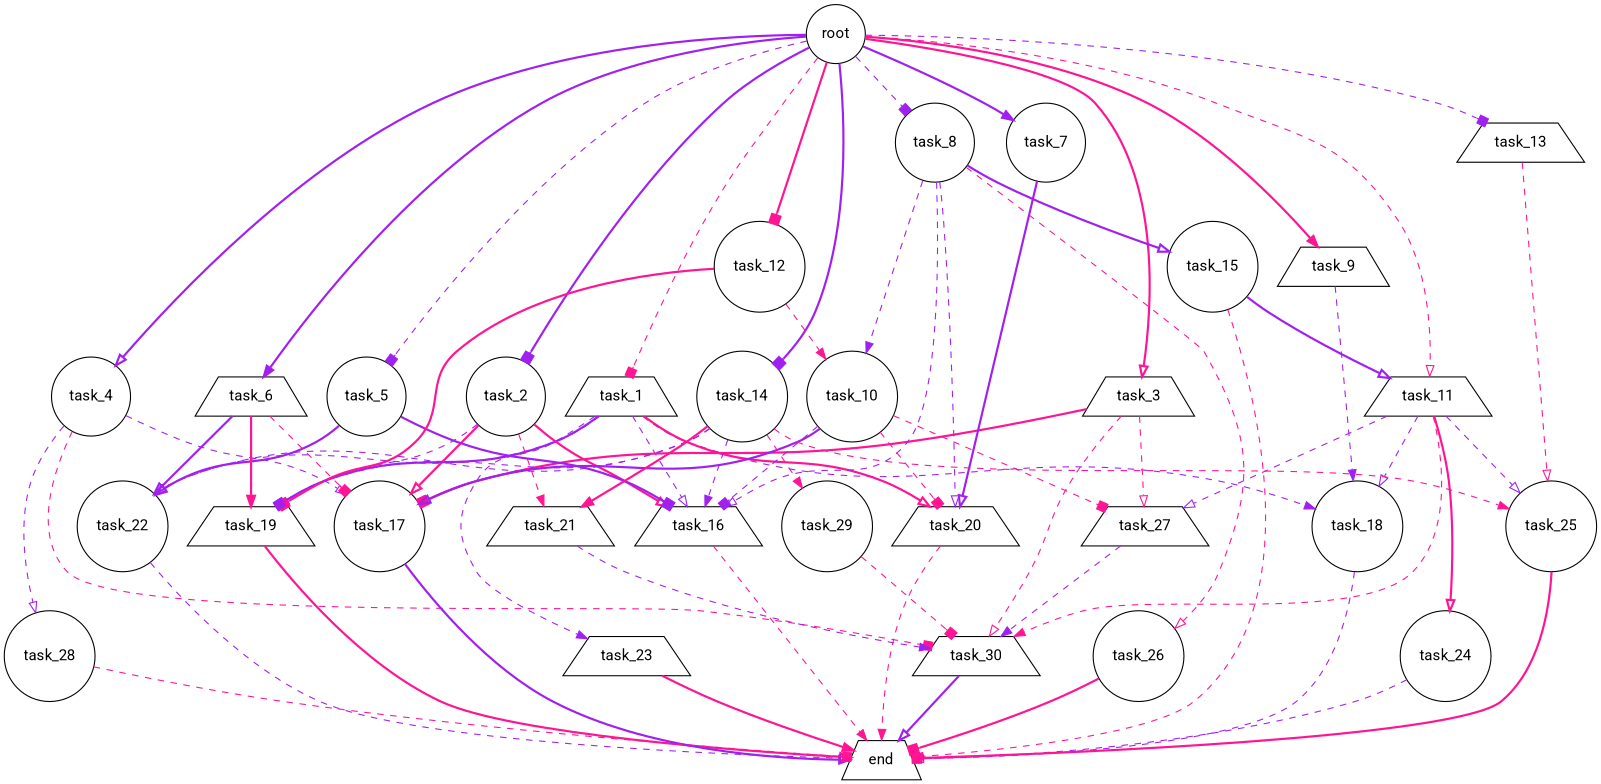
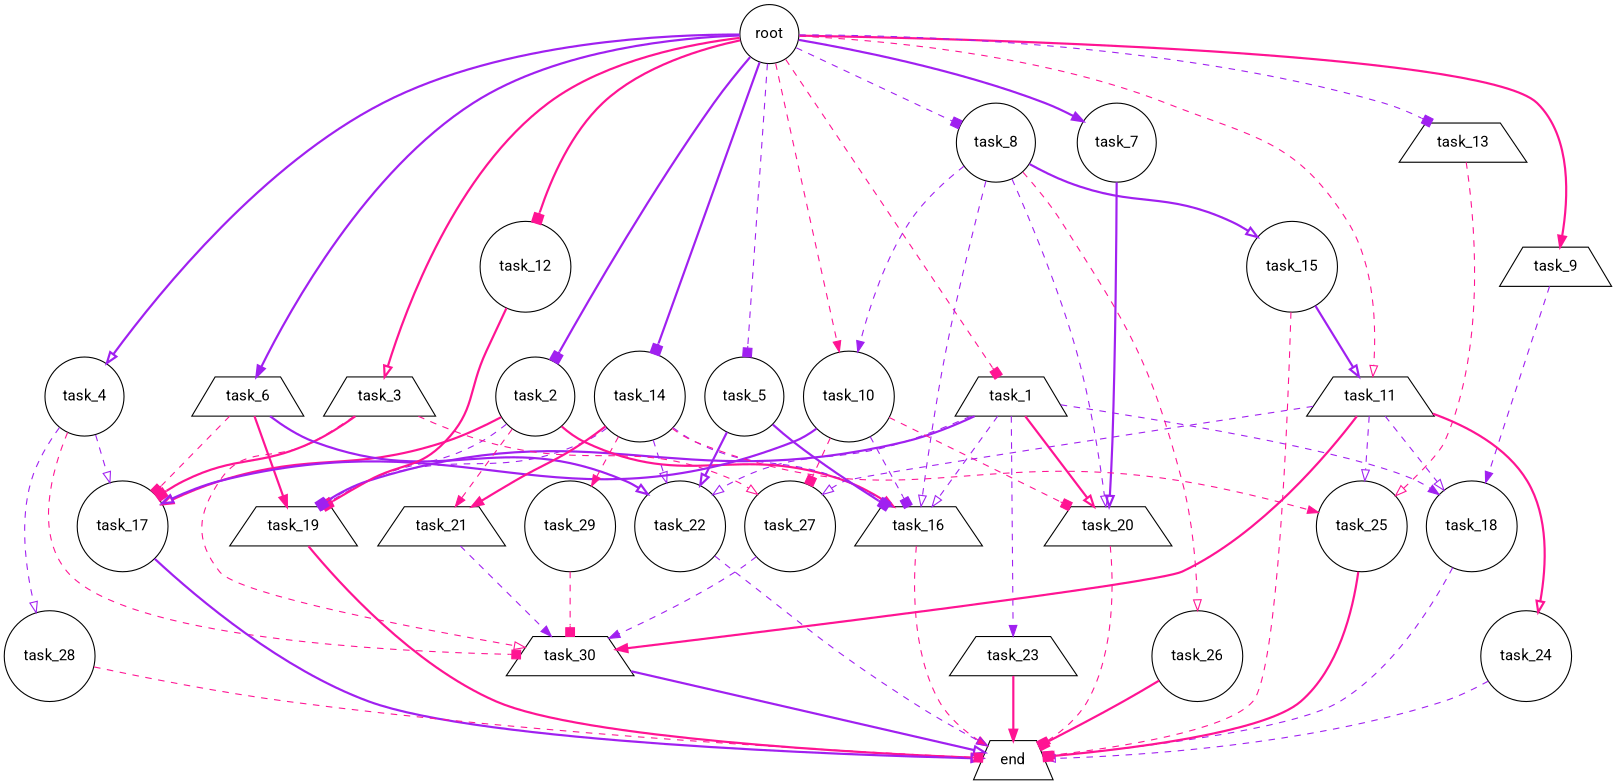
edge "task_12" -> "task_10": now "root" -> "task_10"
node "task_27": shape trapezium -> circle
edge "task_11" -> "task_30": style dashed -> bold
